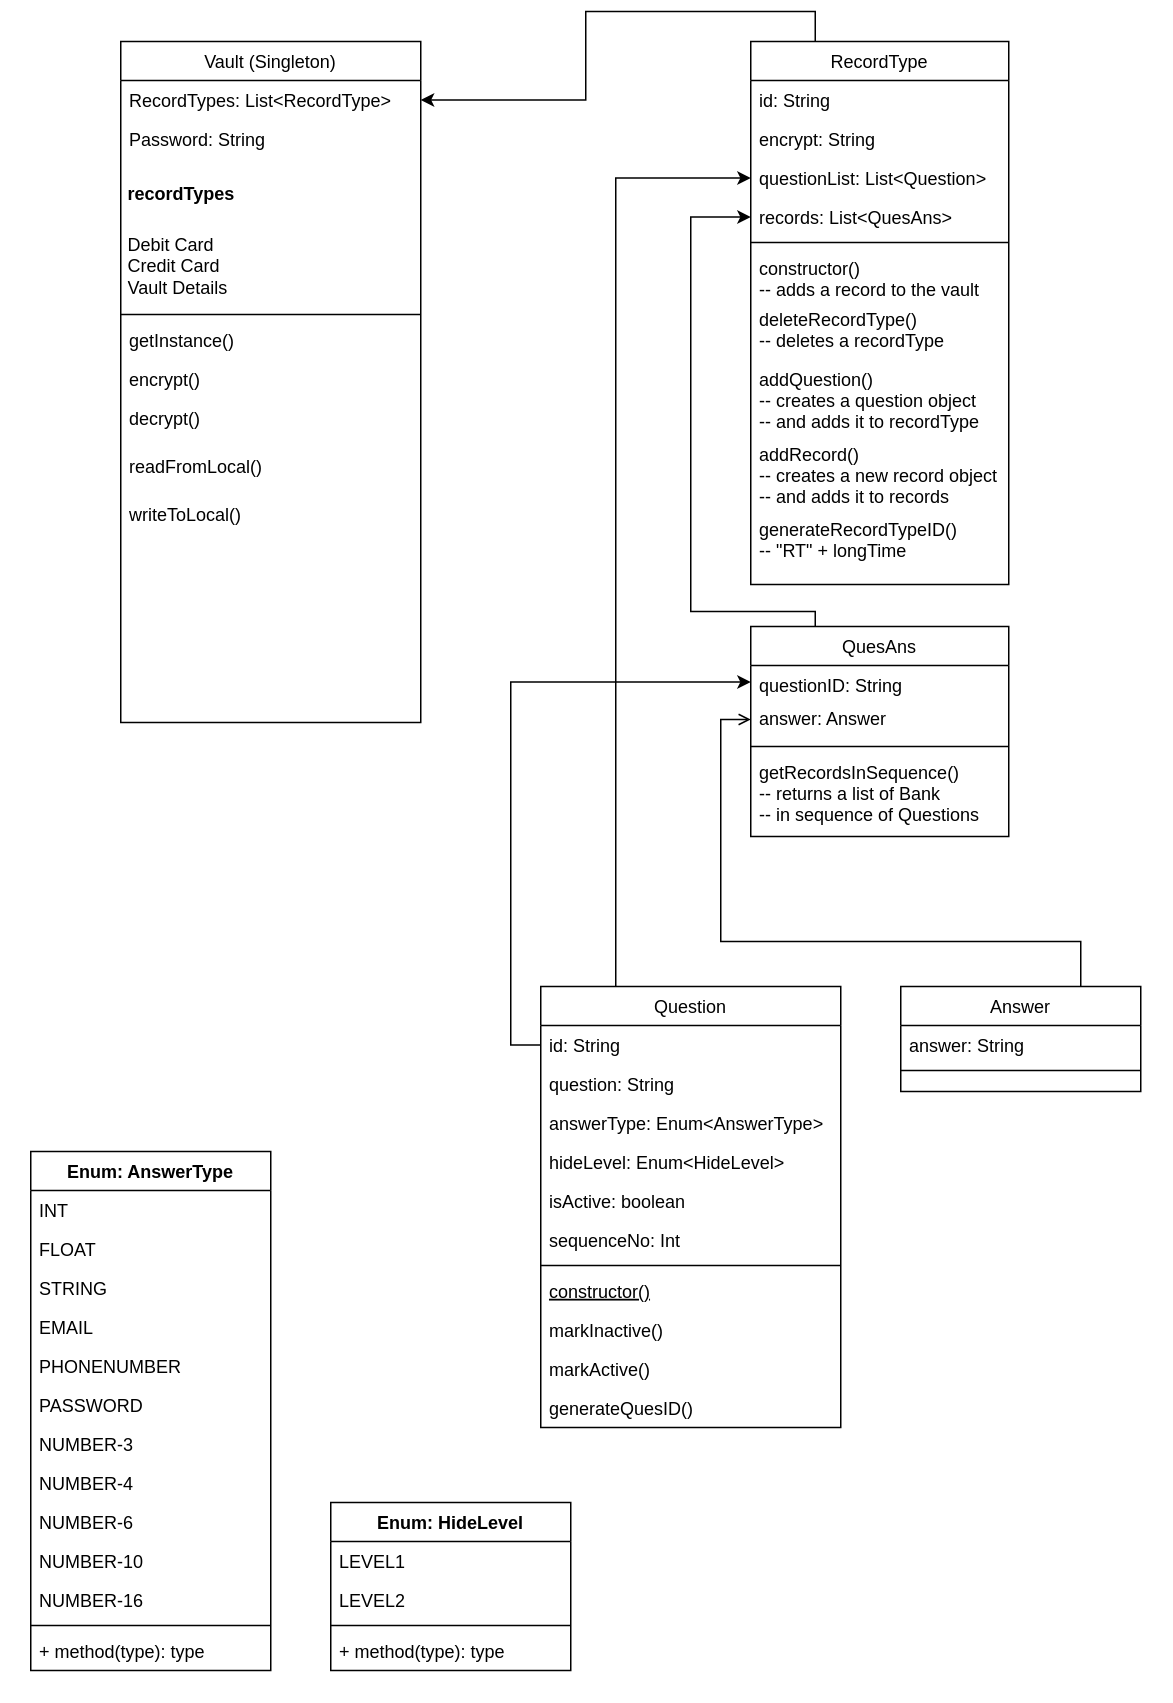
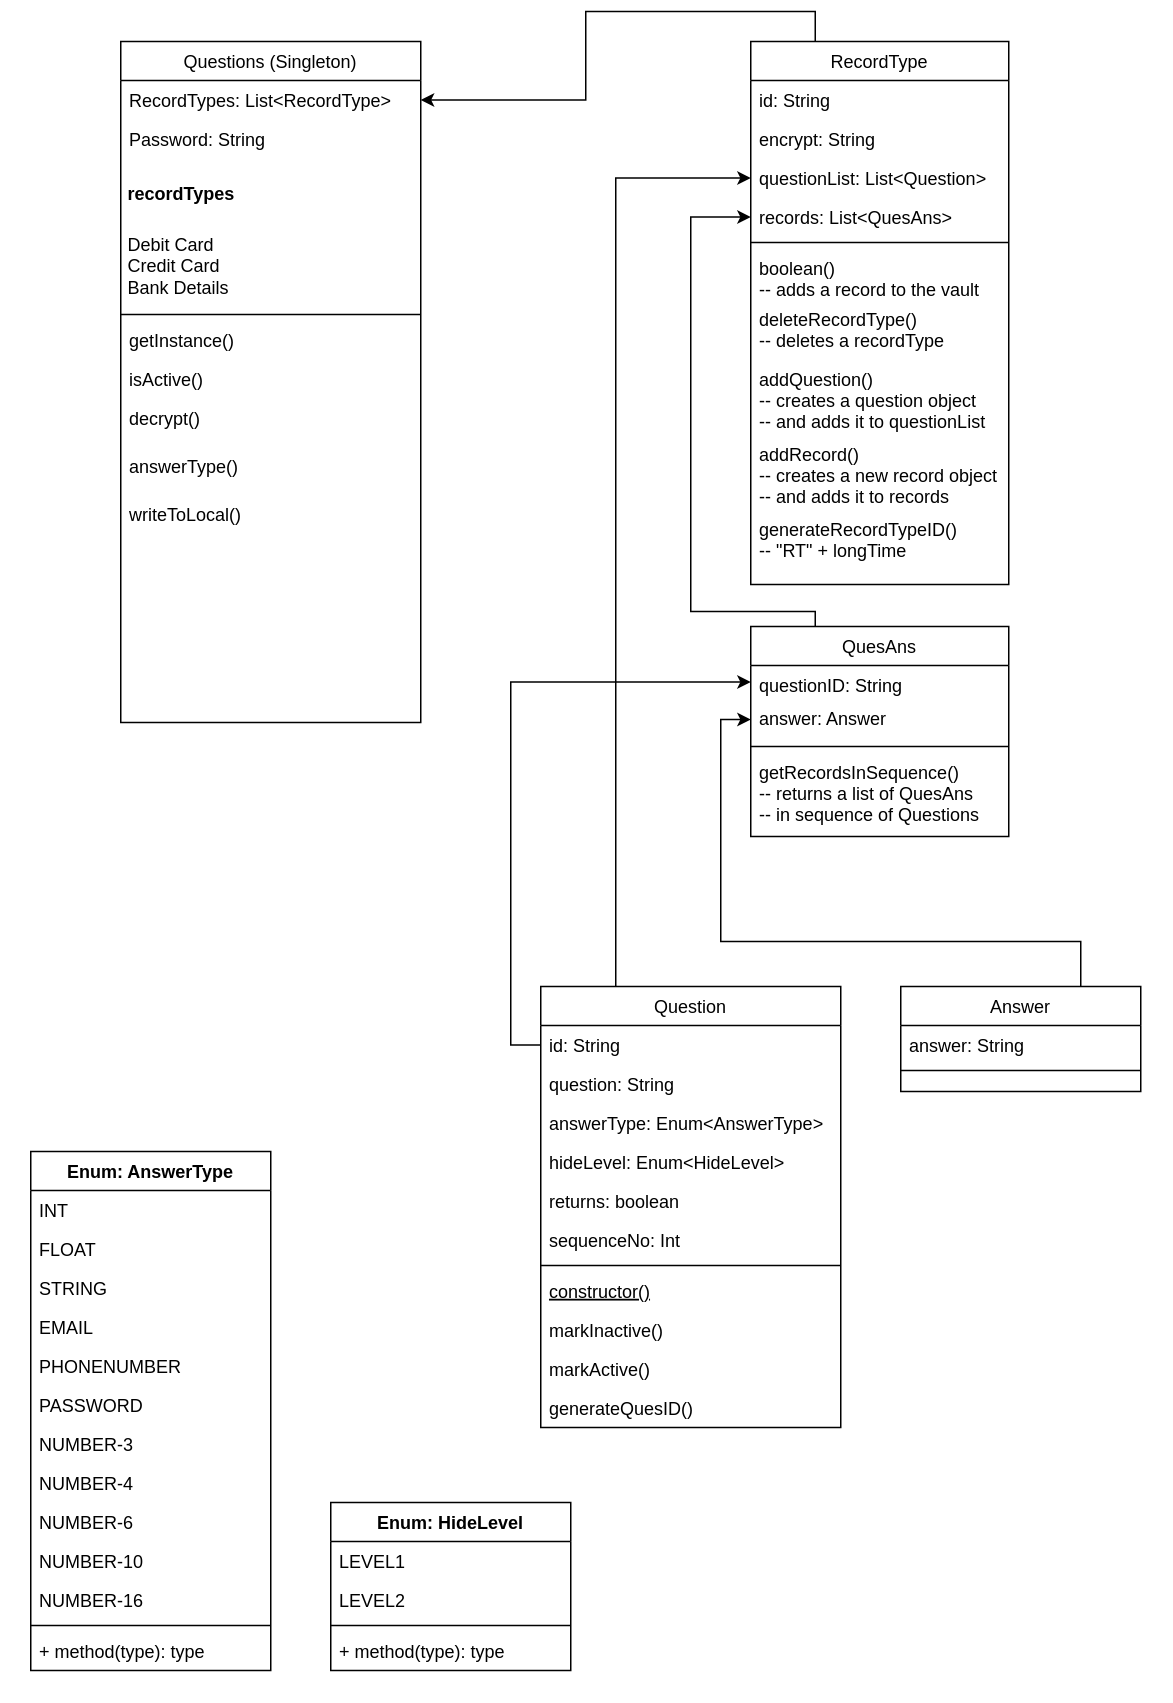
node "Vault (Singleton)": label "Vault (Singleton)" -> "Questions (Singleton)"
node "recordTypesDebit Card Credit Card Vault Details": label "recordTypesDebit Card Credit Card Vault Details" -> "recordTypesDebit Card Credit Card Bank Details"
node "constructor() -- adds a record to the vault": label "constructor() -- adds a record to the vault" -> "boolean() -- adds a record to the vault"
node "encrypt()": label "encrypt()" -> "isActive()"
node "addQuestion() -- creates a question object -- and adds it to recordType": label "addQuestion() -- creates a question object -- and adds it to recordType" -> "addQuestion() -- creates a question object -- and adds it to questionList"
node "readFromLocal()": label "readFromLocal()" -> "answerType()"
edge "Answer" -> "answer: Answer": arrowhead open -> classic
node "getRecordsInSequence() -- returns a list of Bank -- in sequence of Questions": label "getRecordsInSequence() -- returns a list of Bank -- in sequence of Questions" -> "getRecordsInSequence() -- returns a list of QuesAns -- in sequence of Questions"
node "isActive: boolean": label "isActive: boolean" -> "returns: boolean"
